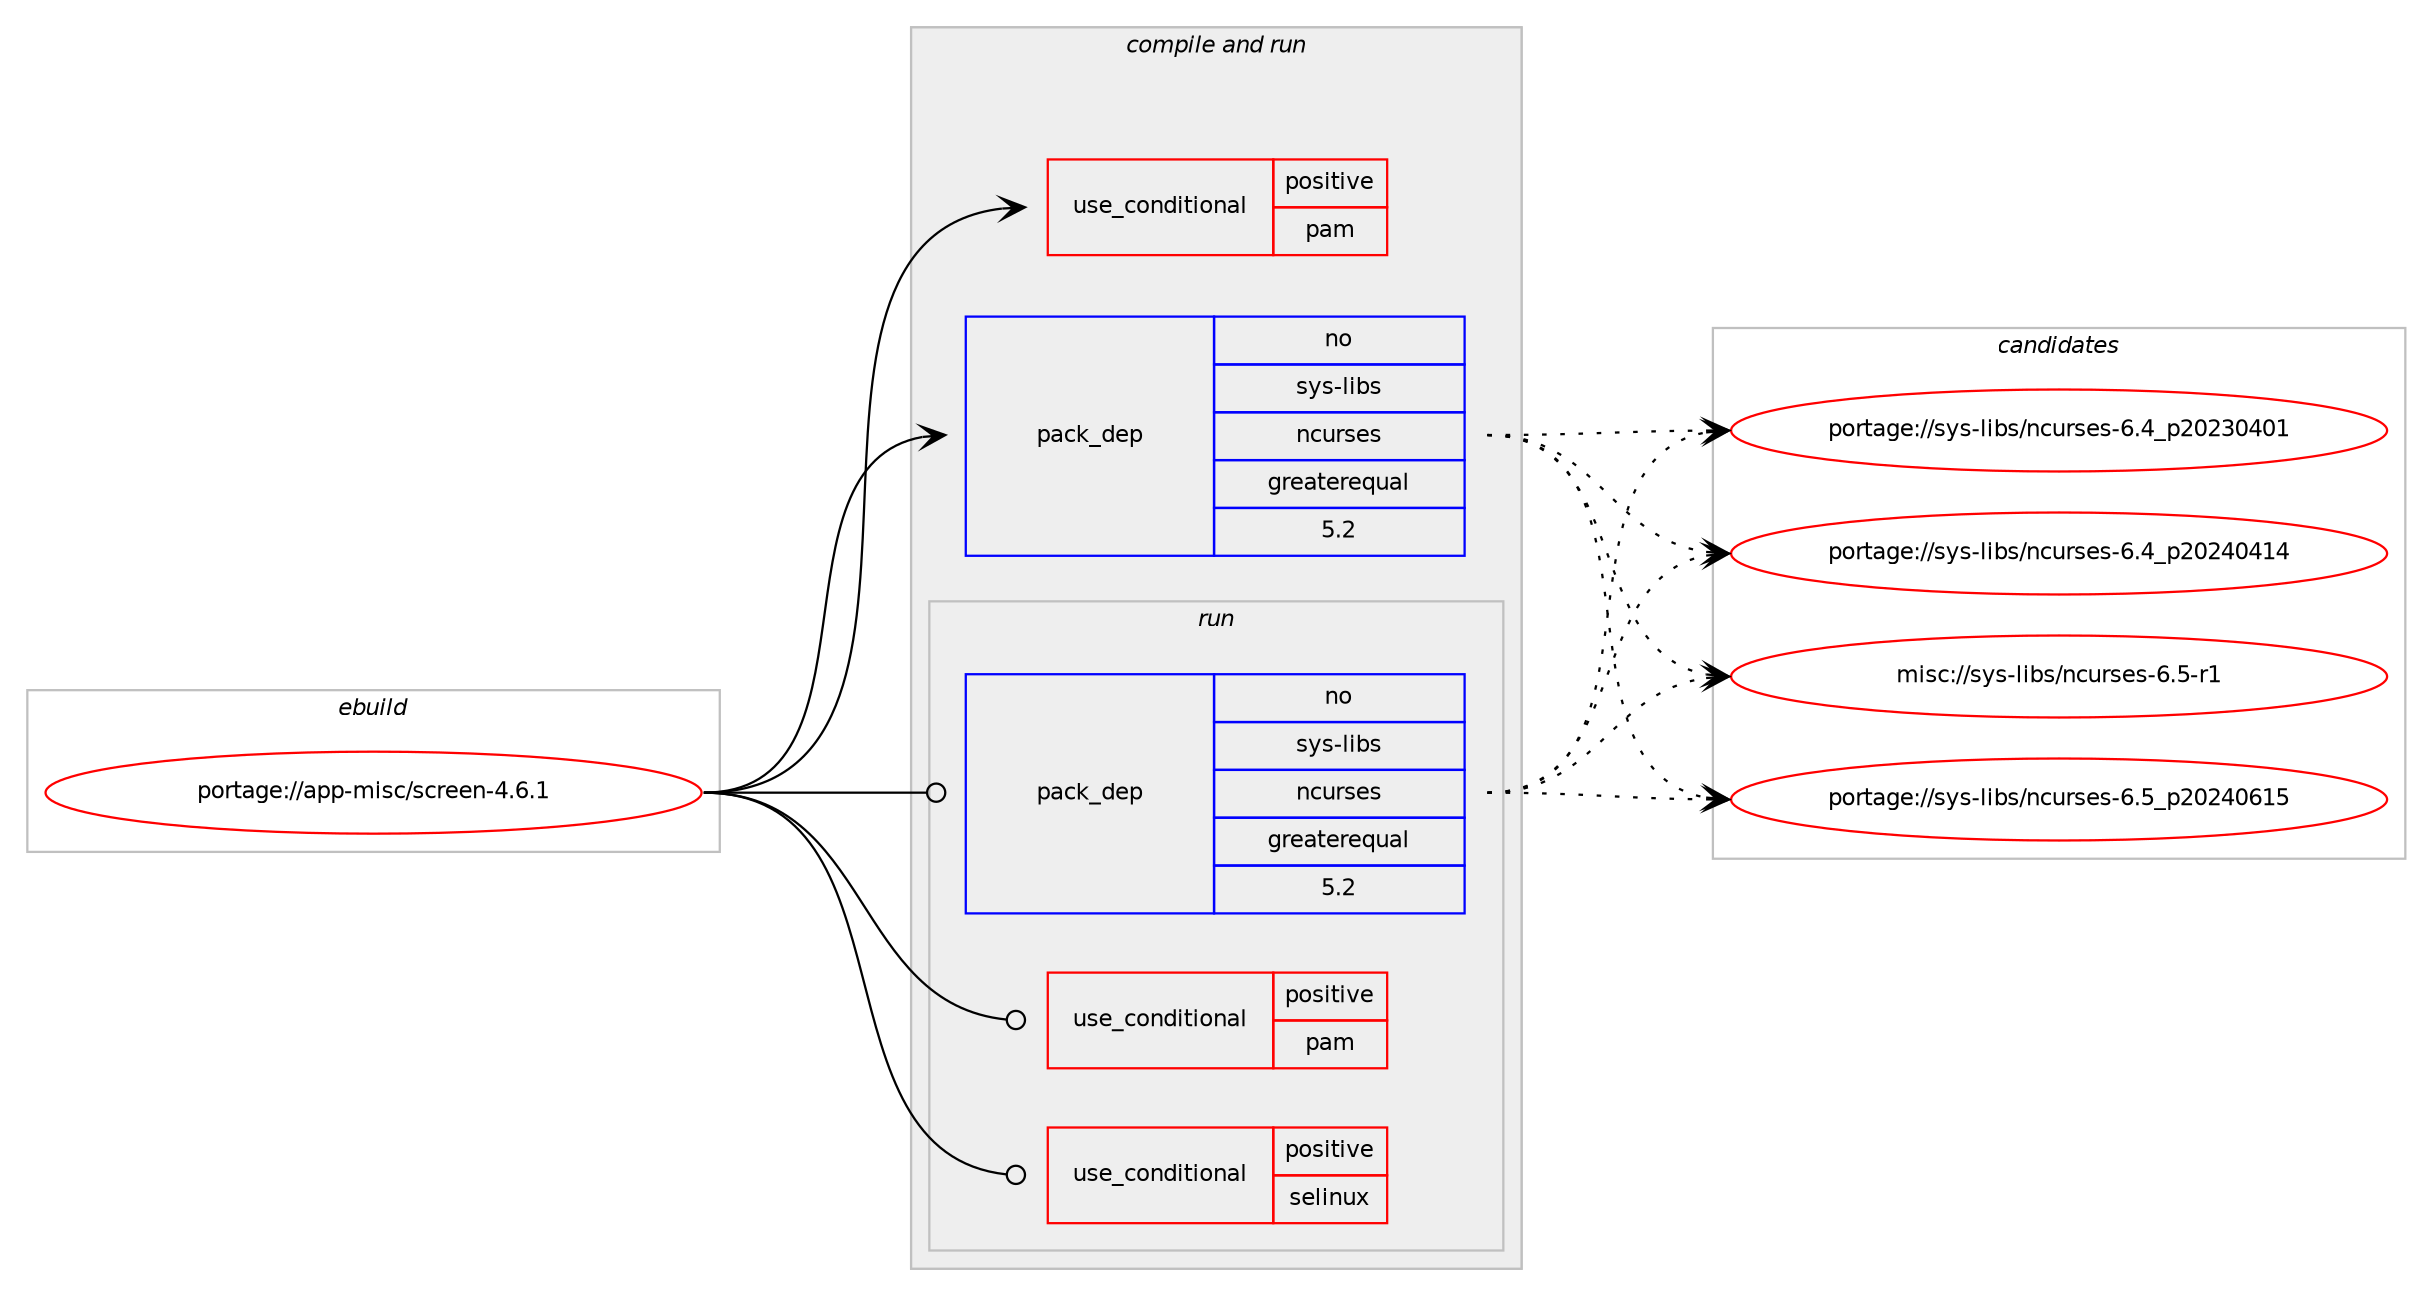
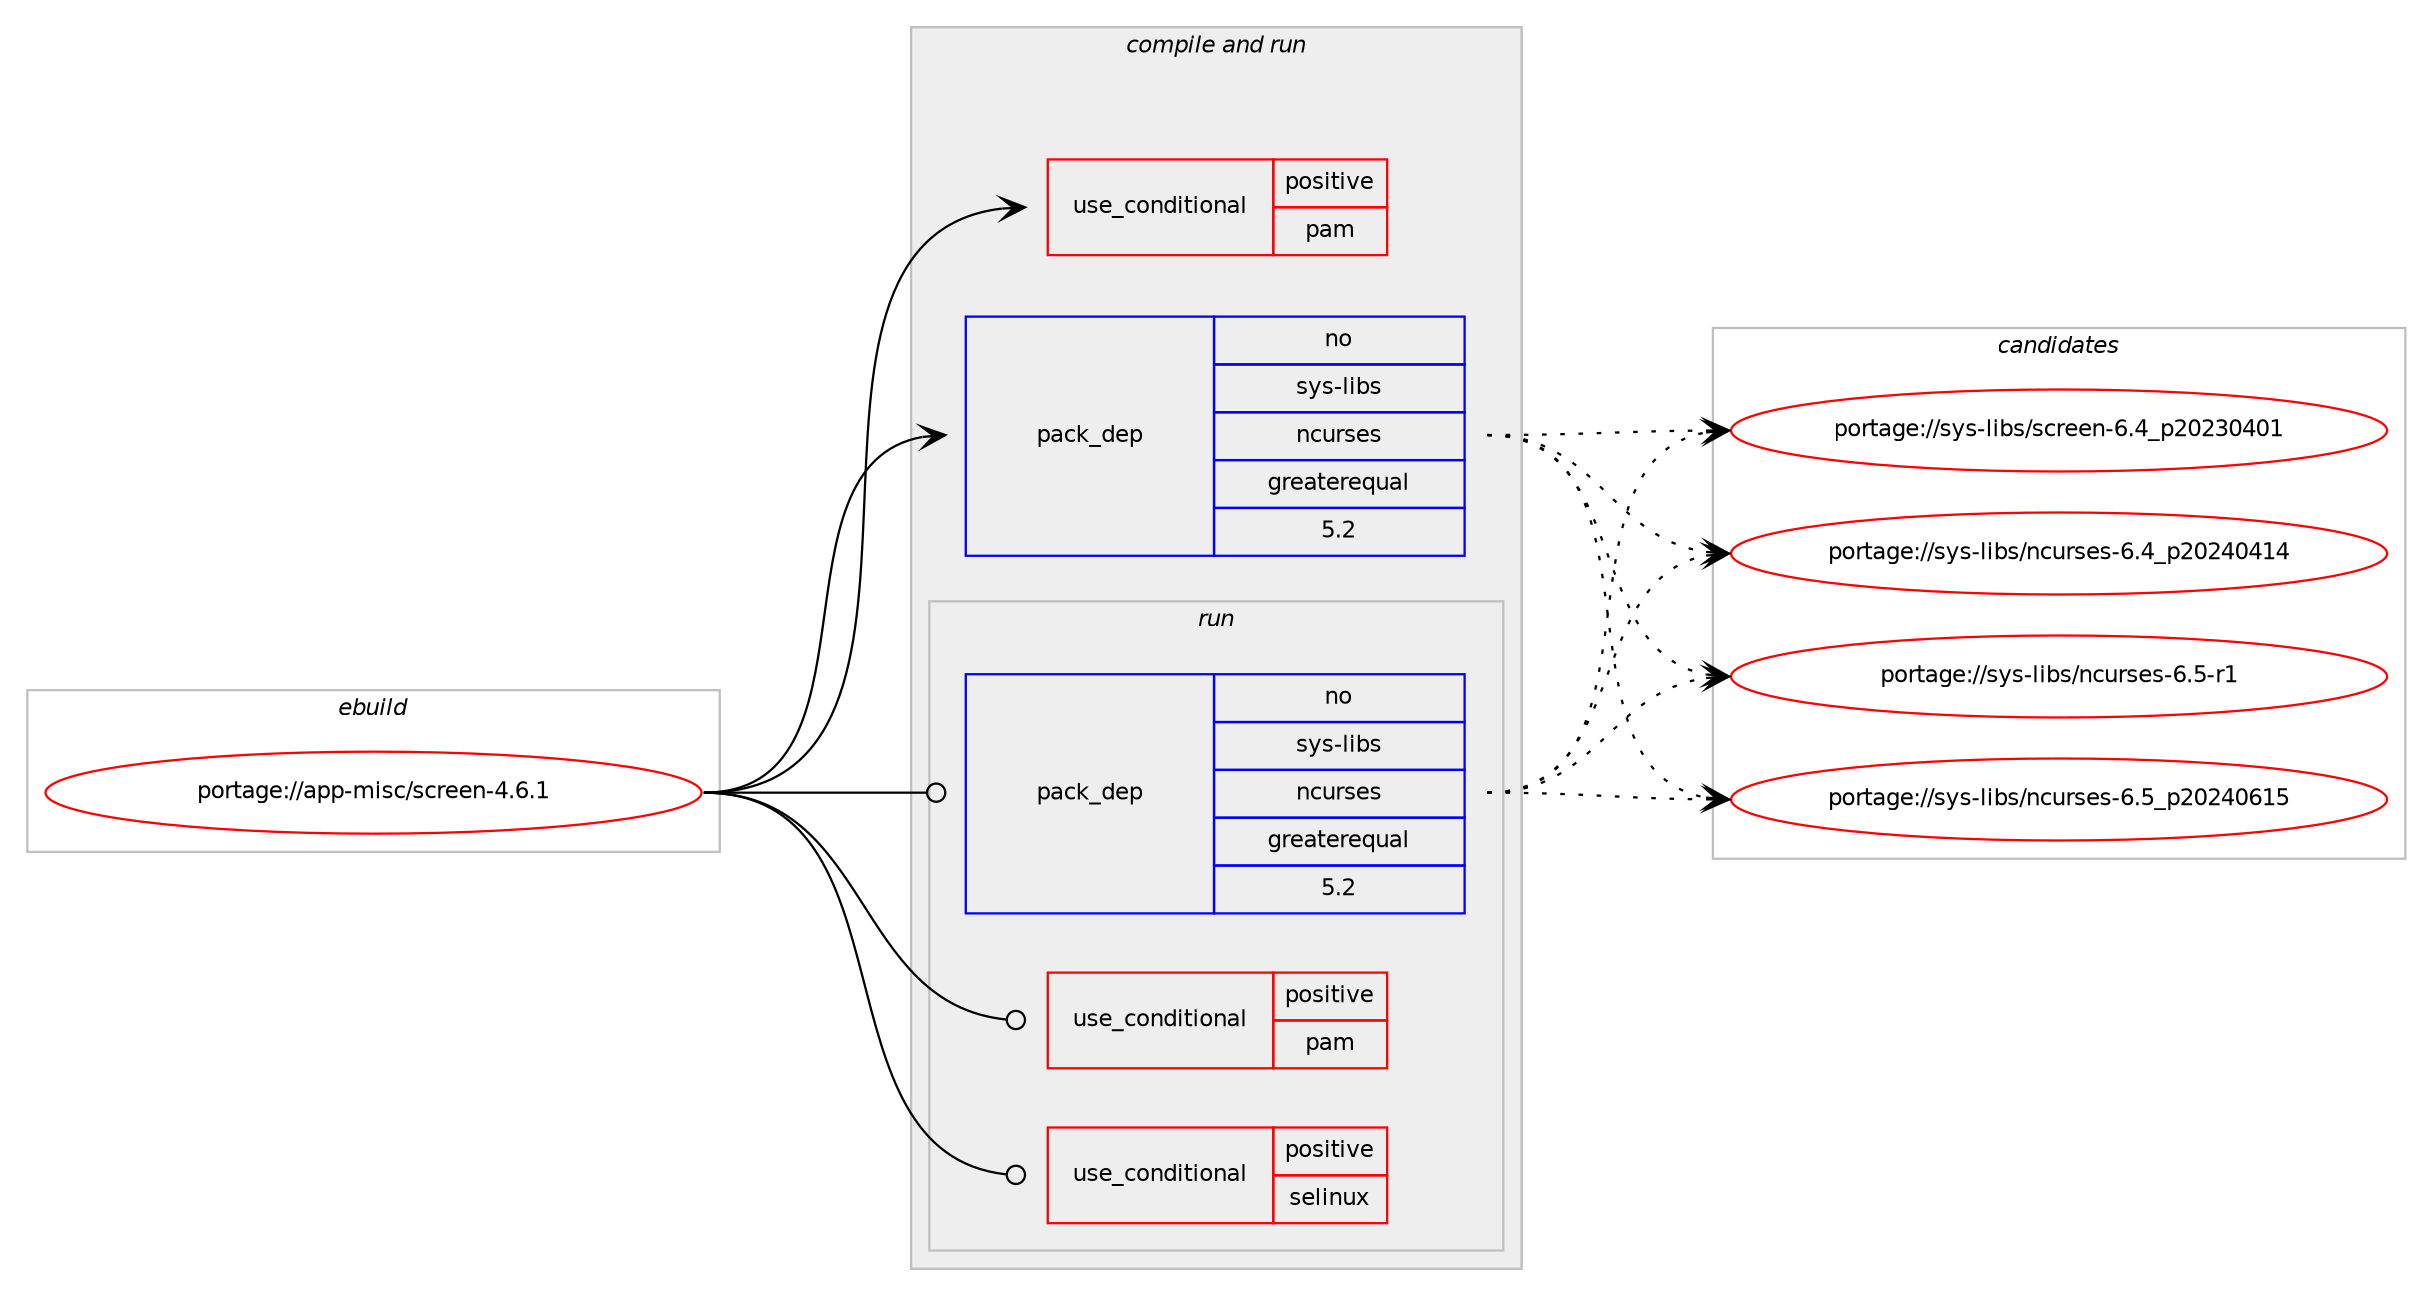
node "portage://sys-libs/ncurses-6.4_p20230401": label "portage://sys-libs/ncurses-6.4_p20230401" -> "portage://sys-libs/screen-6.4_p20230401"
node "misc://sys-libs/ncurses-6.5-r1": label "misc://sys-libs/ncurses-6.5-r1" -> "portage://sys-libs/ncurses-6.5-r1"
